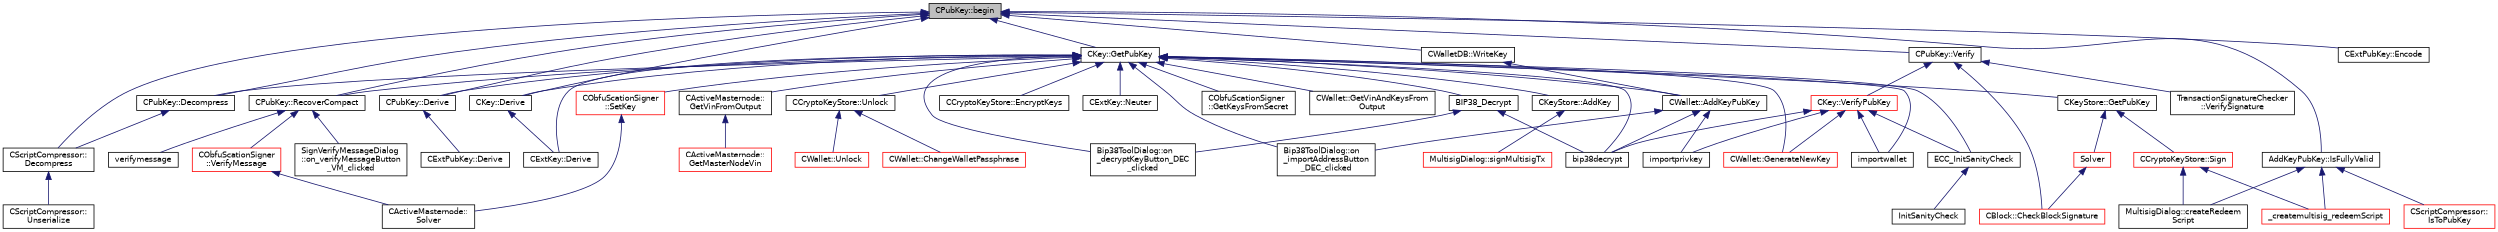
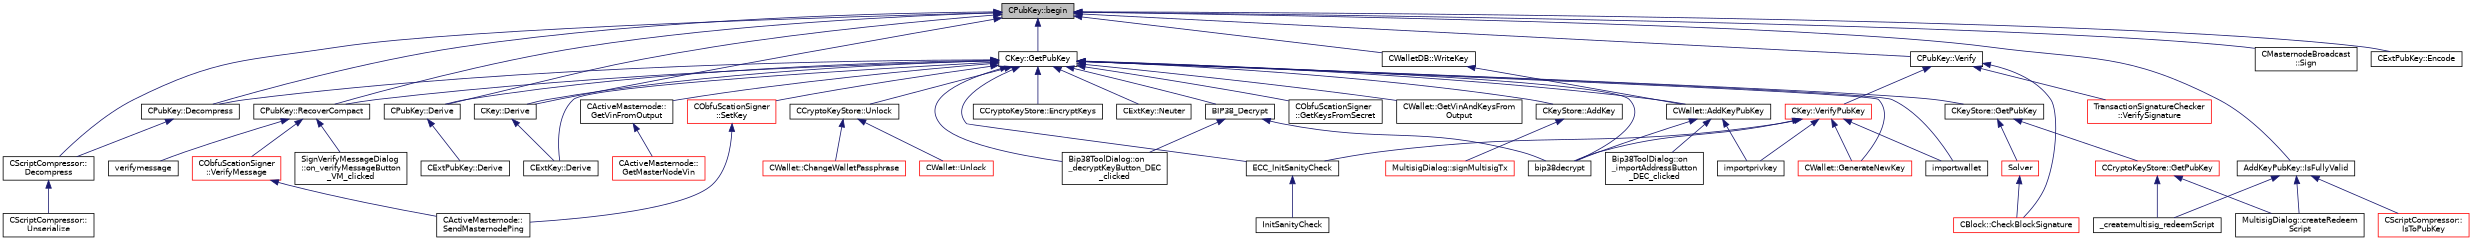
node "CMasternodeBroadcast ::Sign": added
node "TransactionSignatureChecker ::VerifySignature": color black -> red
edge "Bip38ToolDialog::on _importAddressButton _DEC_clicked" -> "CKey::GetPubKey": removed
node "CCryptoKeyStore::Sign": label "CCryptoKeyStore::Sign" -> "CCryptoKeyStore::GetPubKey"
node "CActiveMasternode:: Solver": label "CActiveMasternode:: Solver" -> "CActiveMasternode:: SendMasternodePing"
node "_createmultisig_redeemScript": color red -> black
